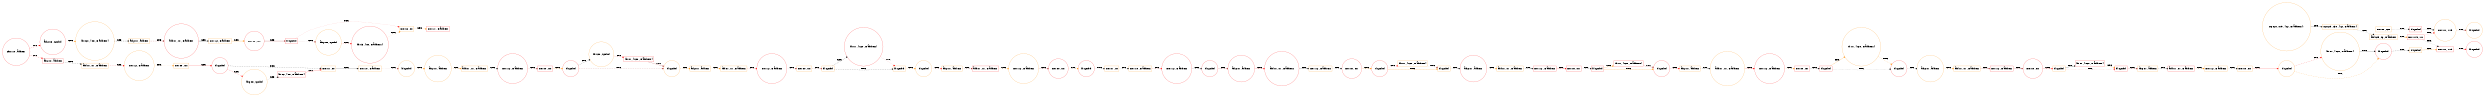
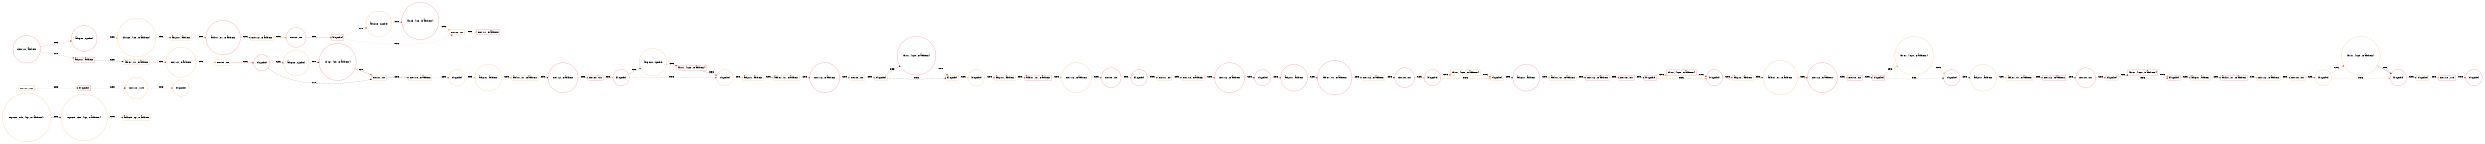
node "stp x29 , x30 , [ sp , # address ]": shape box -> circle
node "mov w19 , w0": removed
node "ldr x20 , symbol": label "ldr x20 , symbol" -> "adrp x20 , symbol"
node "ldr x2 , [ x8 , # address ]": shape box -> circle
